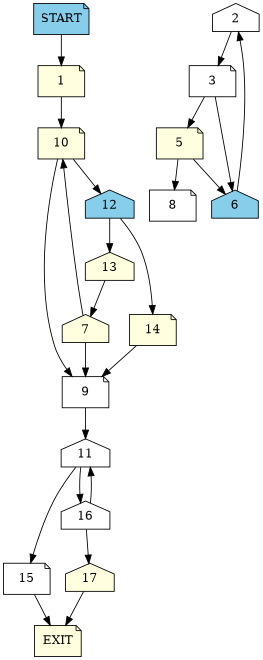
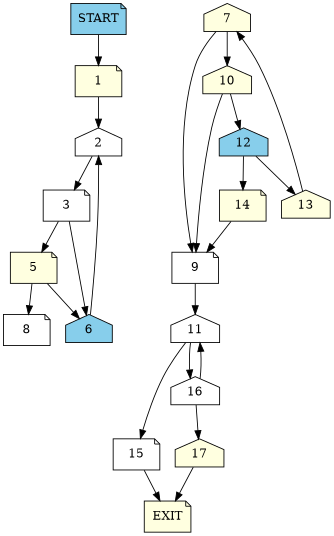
edge "1" -> "10": now "1" -> "2"
node "10": shape note -> house
